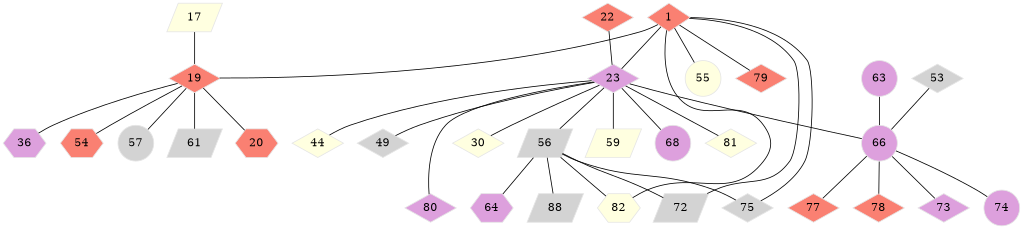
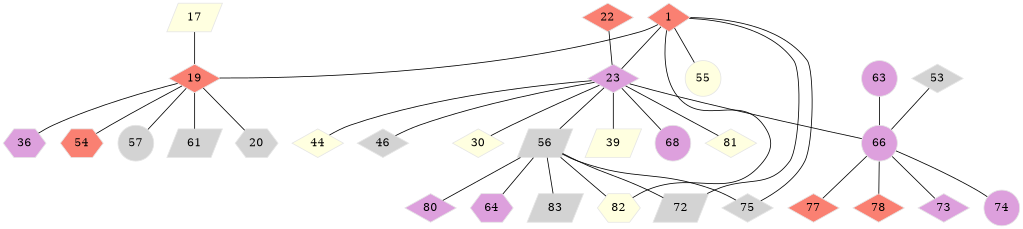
node "79": removed
edge "23" -- "80": now "56" -- "80"
node "20": fillcolor salmon -> lightgrey
node "49": label "49" -> "46"
node "59": label "59" -> "39"
node "88": label "88" -> "83"
